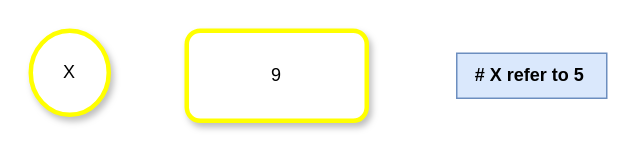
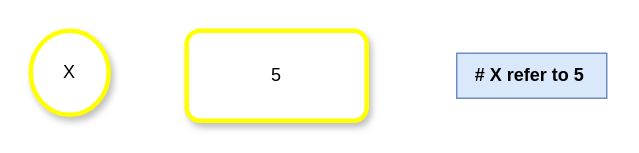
node "9": label "9" -> "5"
